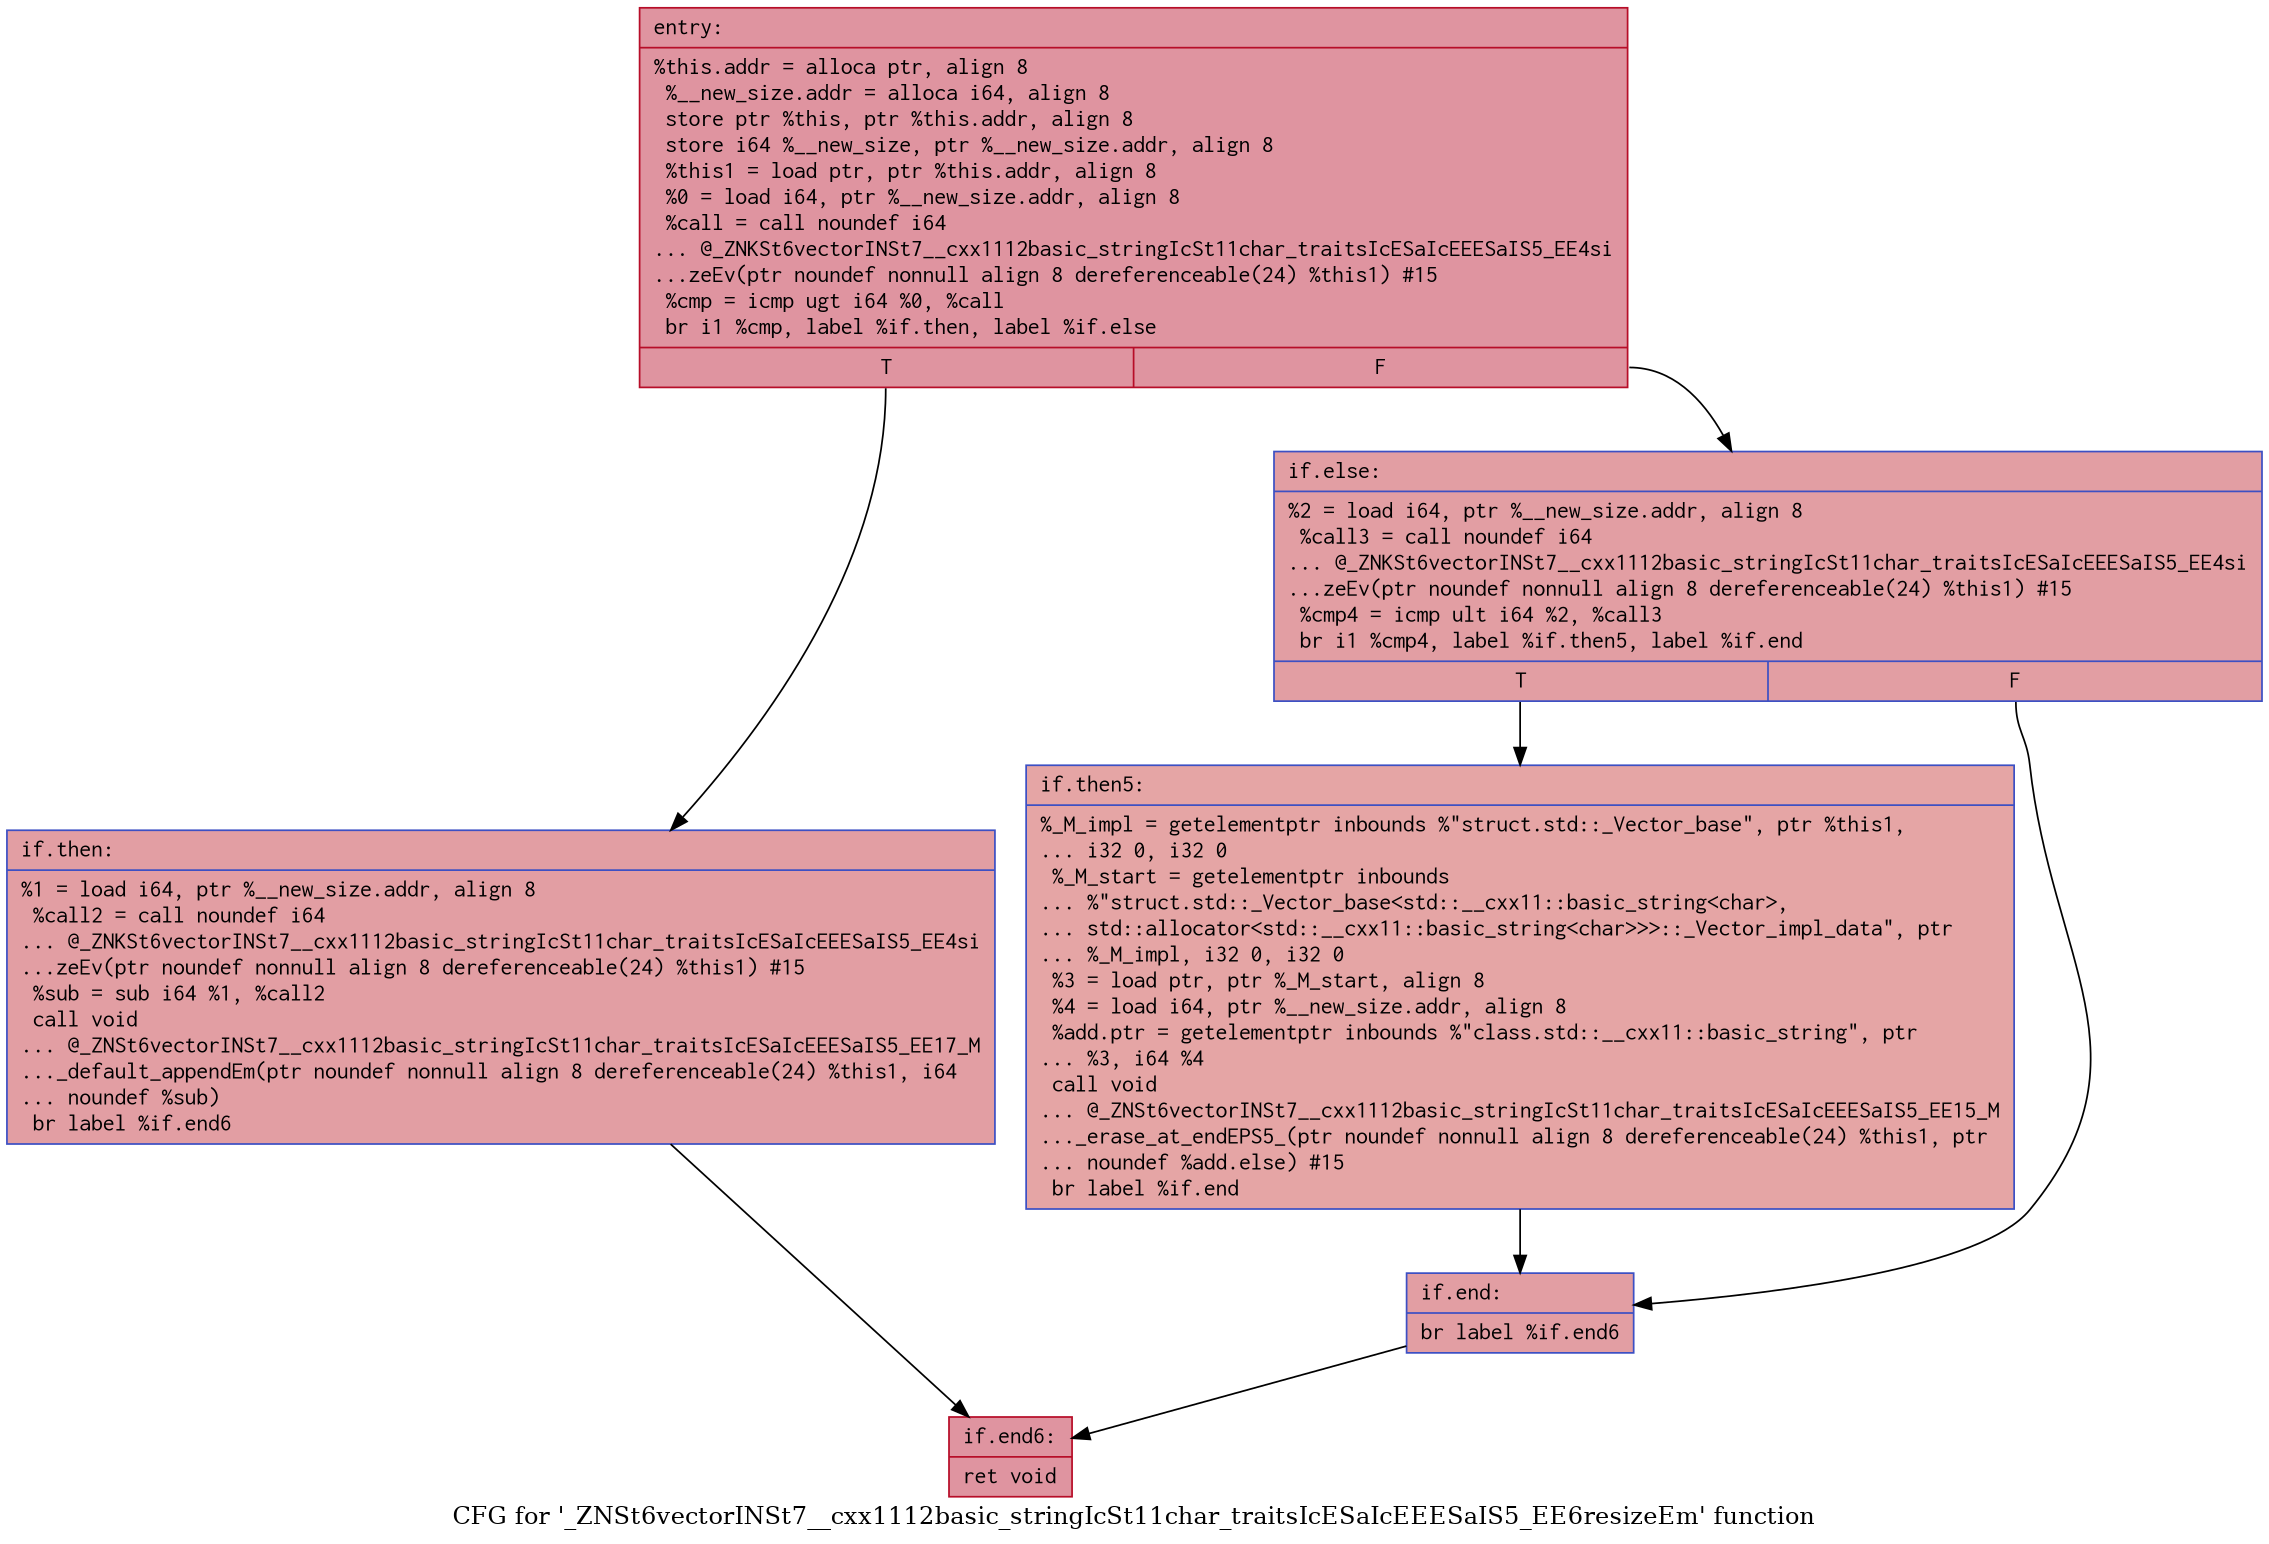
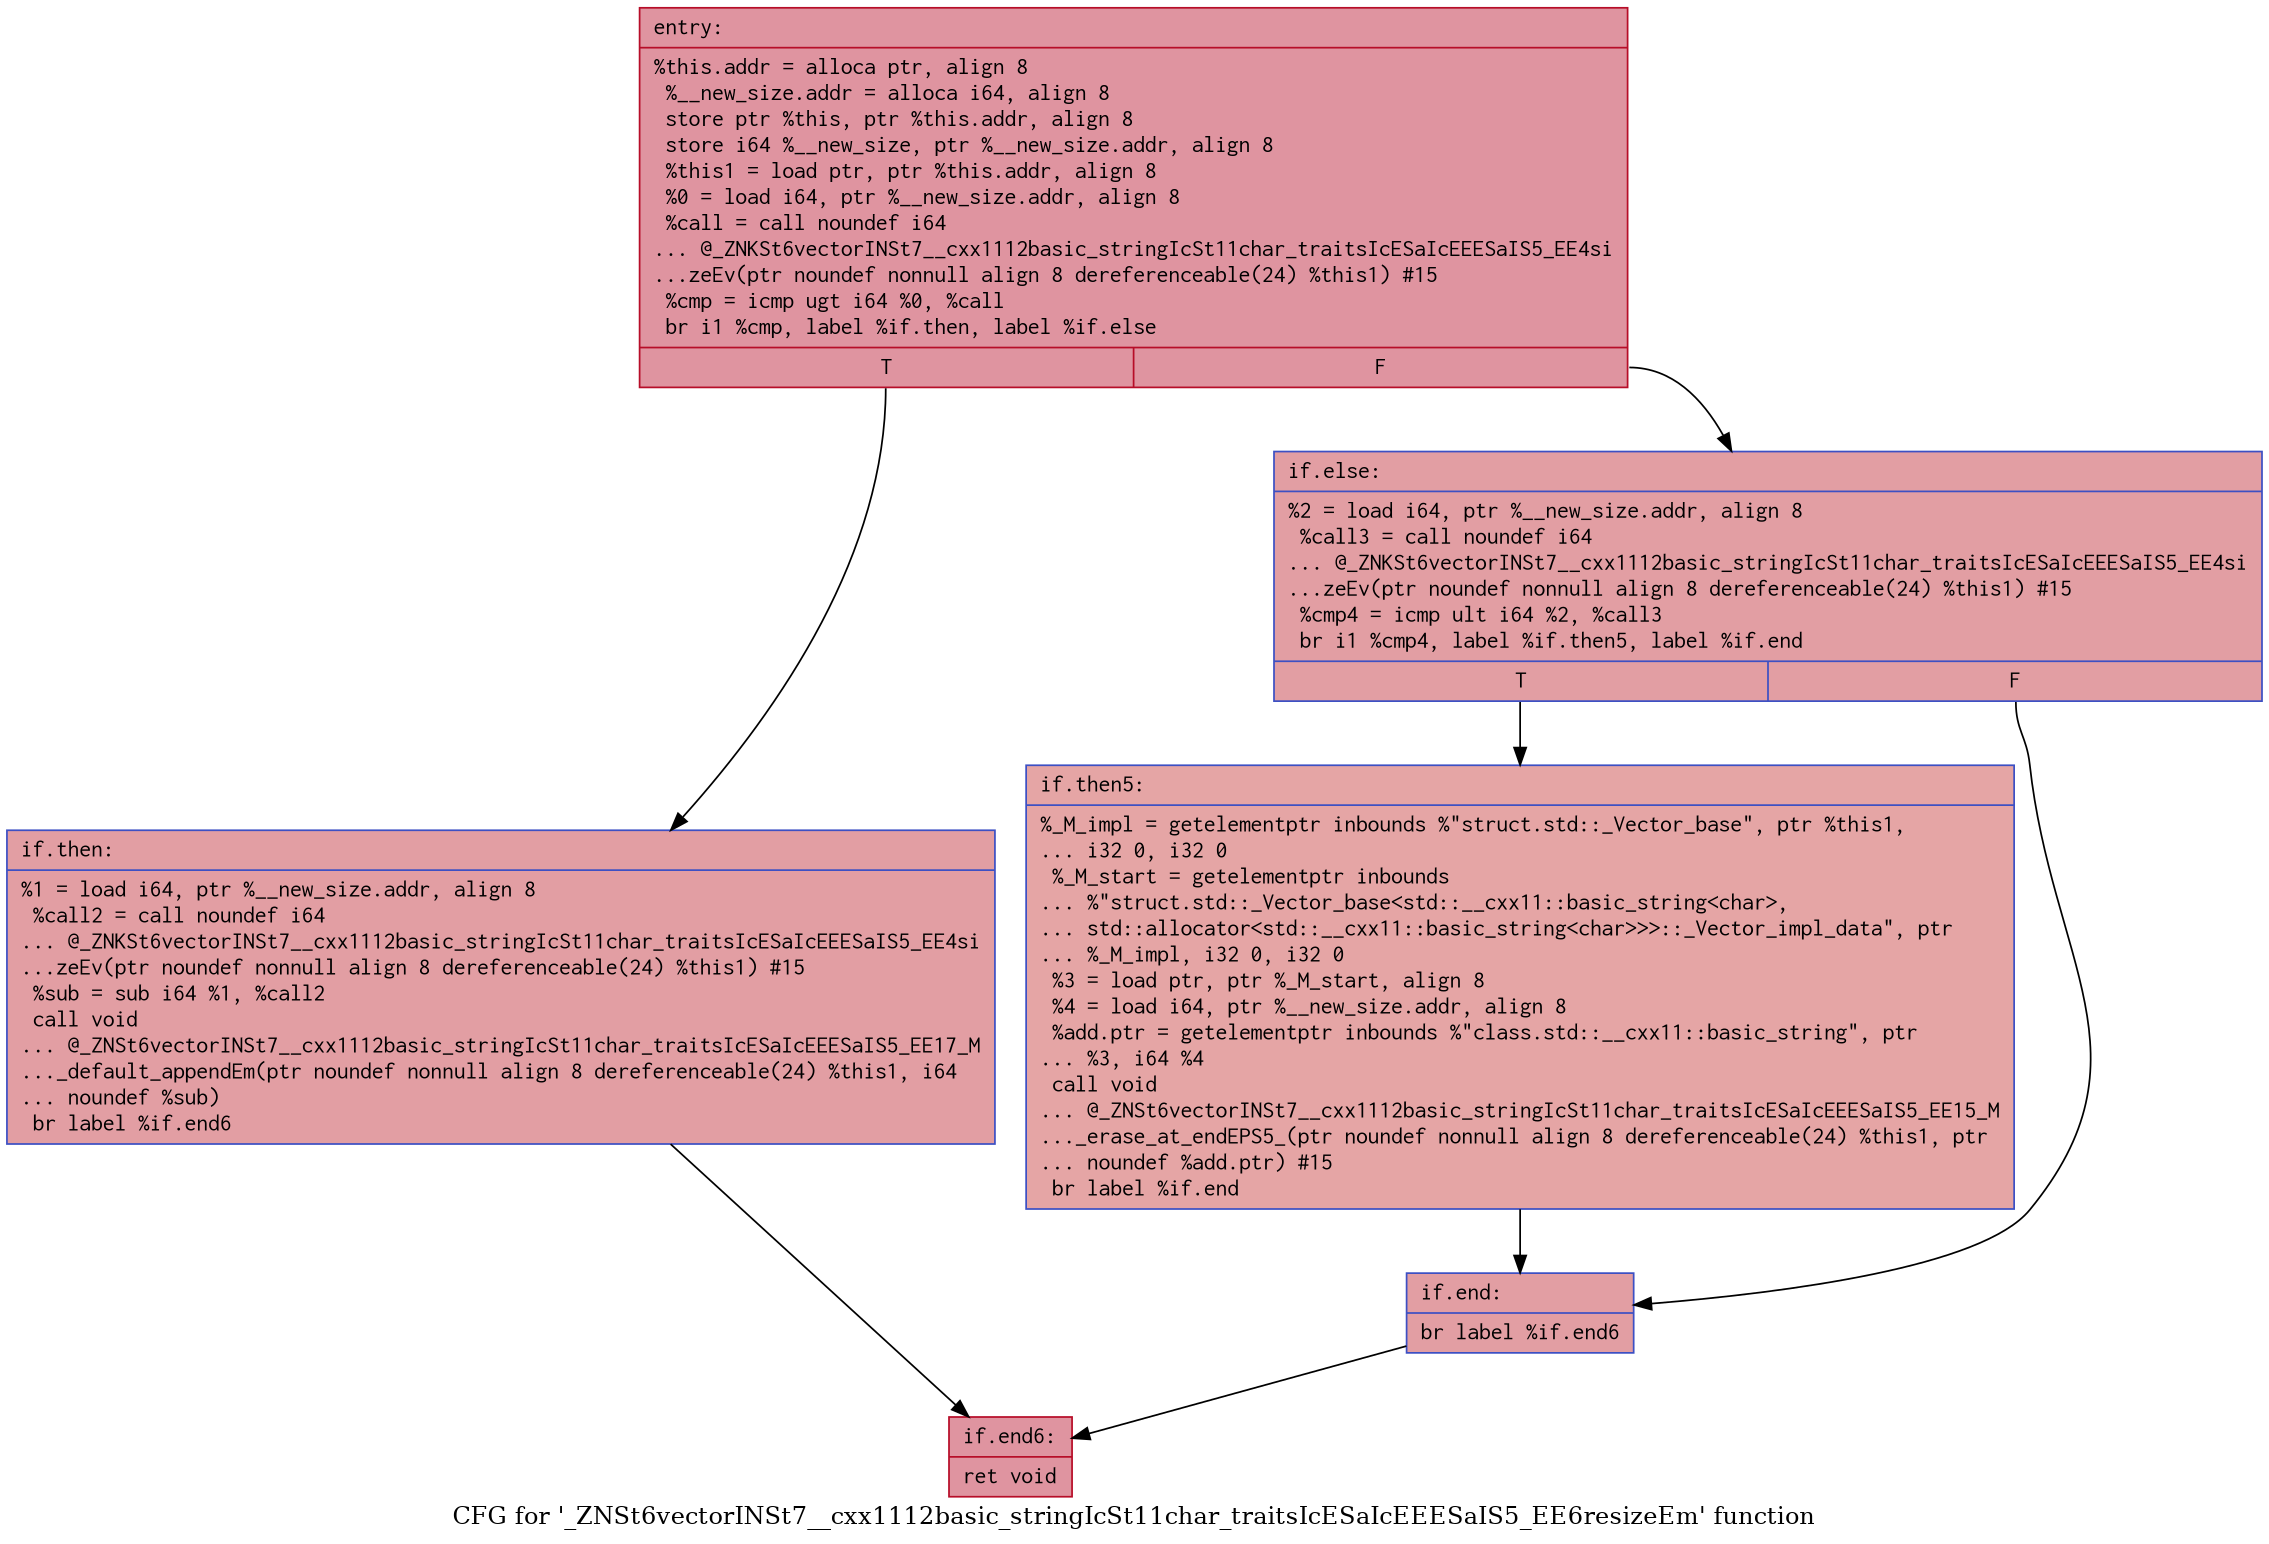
node "if.then5:": text "... noundef %add.else) #15" -> "... noundef %add.ptr) #15"
